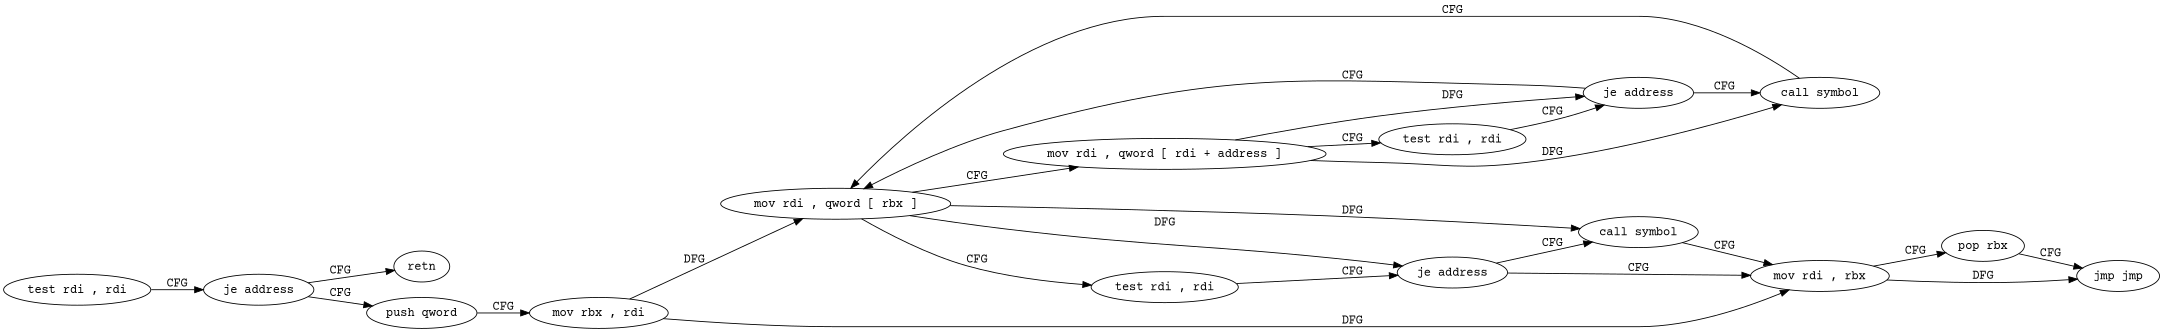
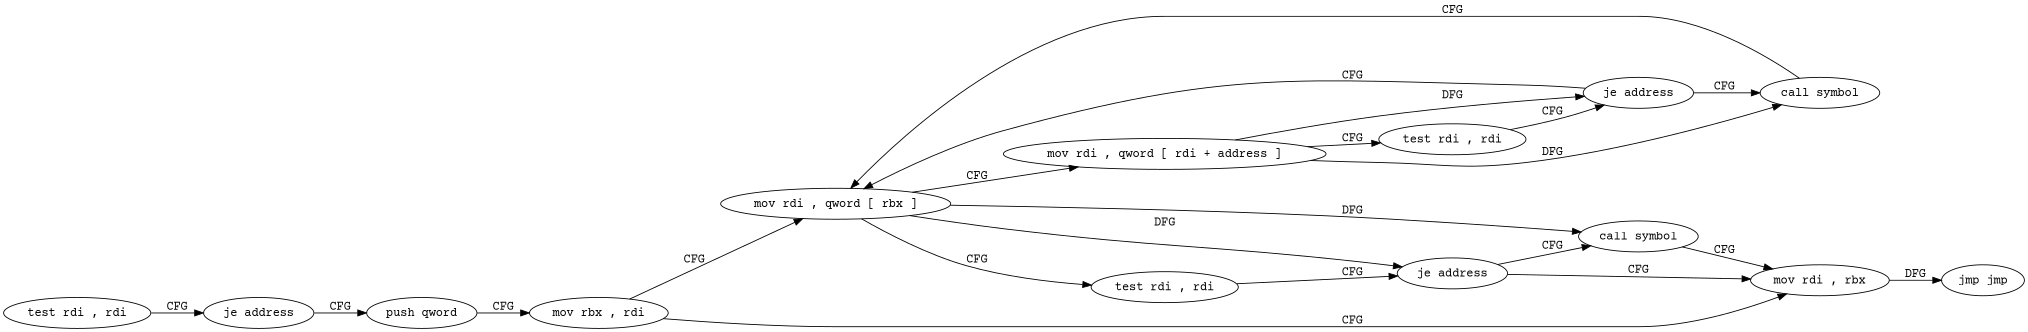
node "pop rbx": removed
edge "mov rbx , rdi" -> "mov rdi , qword [ rbx ]": label "DFG" -> "CFG"
node "retn": removed
edge "mov rbx , rdi" -> "mov rdi , rbx": label "DFG" -> "CFG"
